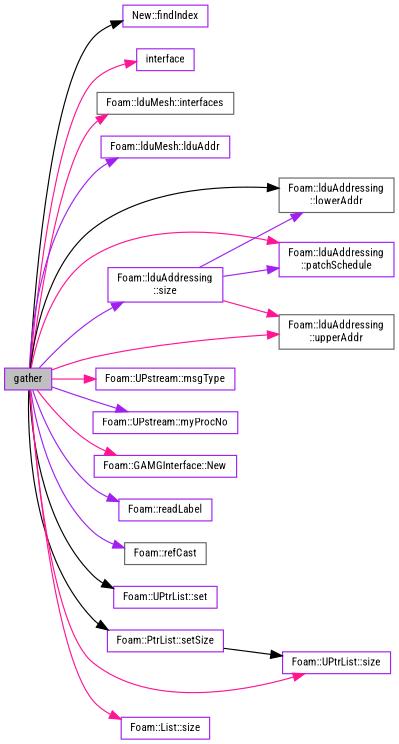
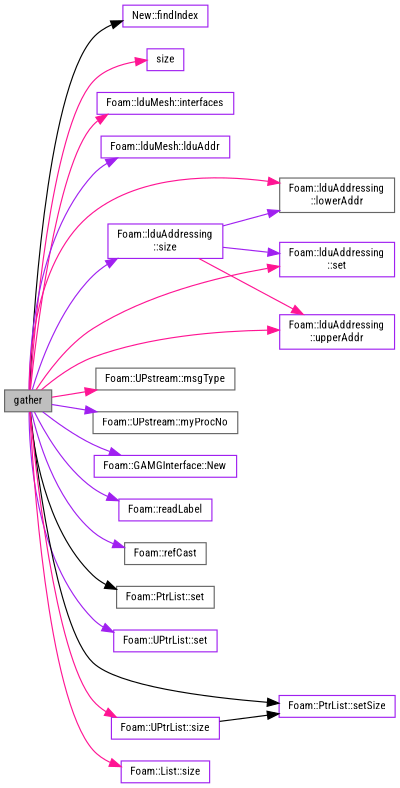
node "interface": label "interface" -> "size"
node "Foam::lduMesh::interfaces": color gray40 -> purple
edge "gather" -> "Foam::lduAddressing ::lowerAddr": color black -> deeppink
node "Foam::lduAddressing ::patchSchedule": label "Foam::lduAddressing ::patchSchedule" -> "Foam::lduAddressing ::set"
node "Foam::lduAddressing ::upperAddr": color gray40 -> purple
node "gather": color purple -> gray40
node "Foam::UPstream::msgType": color purple -> gray40
node "Foam::UPstream::myProcNo": color purple -> gray40
edge "gather" -> "Foam::GAMGInterface::New": color deeppink -> purple
edge "gather" -> "Foam::UPtrList::set": color black -> purple
node "Foam::PtrList::set": added
edge "Foam::PtrList::setSize" -> "Foam::UPtrList::size": reversed
